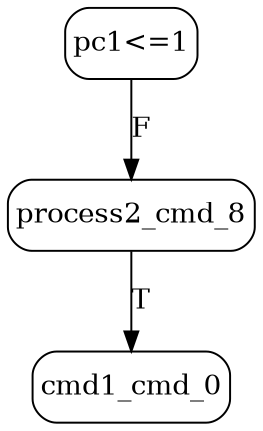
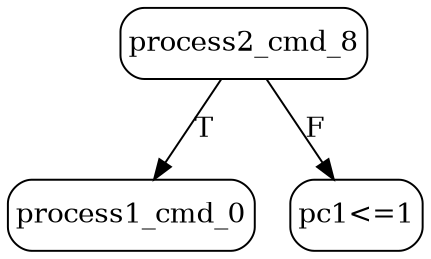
edge "pc1<=1" -> "process2_cmd_8": reversed
node "cmd1_cmd_0": label "cmd1_cmd_0" -> "process1_cmd_0"
